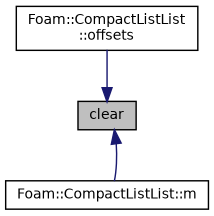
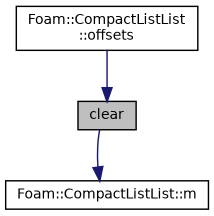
edge "Foam::CompactListList::m" -> "clear": reversed
